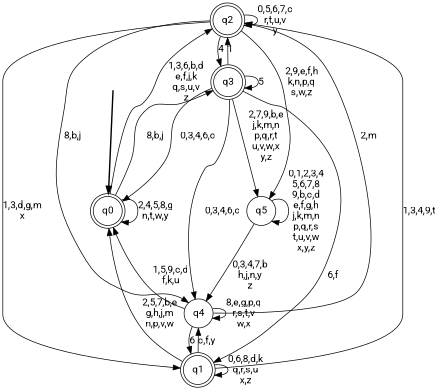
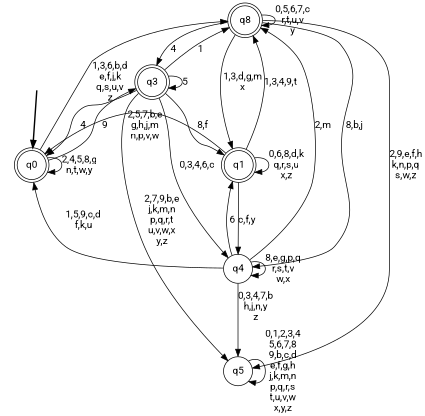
node "q2": label "q2" -> "q8"
edge "q0" -> "q3": label "8,b,j" -> "9"
edge "q3" -> "q0": label "0,3,4,6,c" -> "4"
edge "q5" -> "q4": reversed
edge "q3" -> "q1": label "6,f" -> "8,f"
